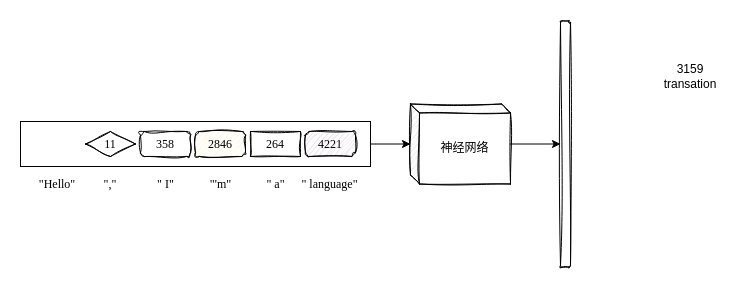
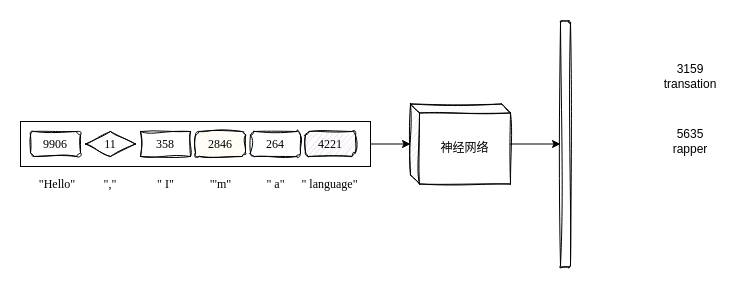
node "5635 rapper": added
node "9906": added
node "358": shape rounded rectangle -> rectangle
node "264": shape rectangle -> rounded rectangle
